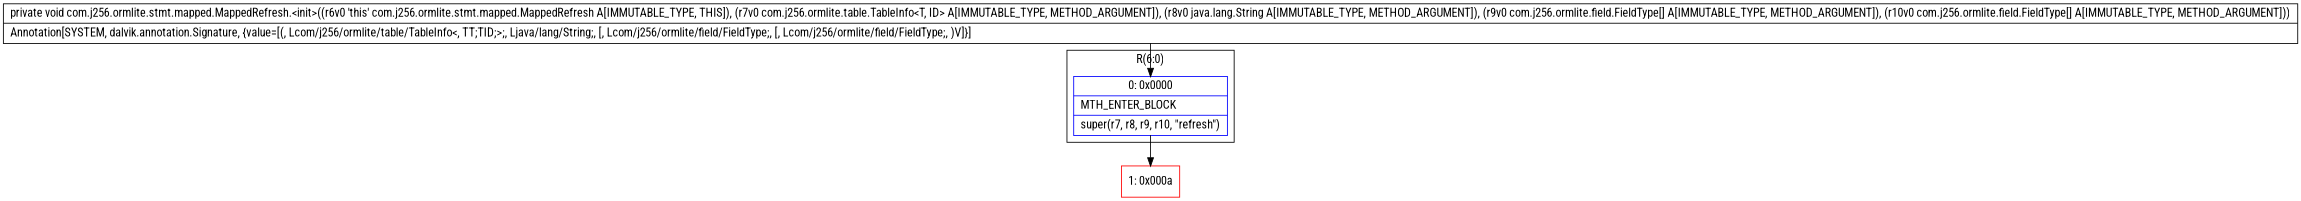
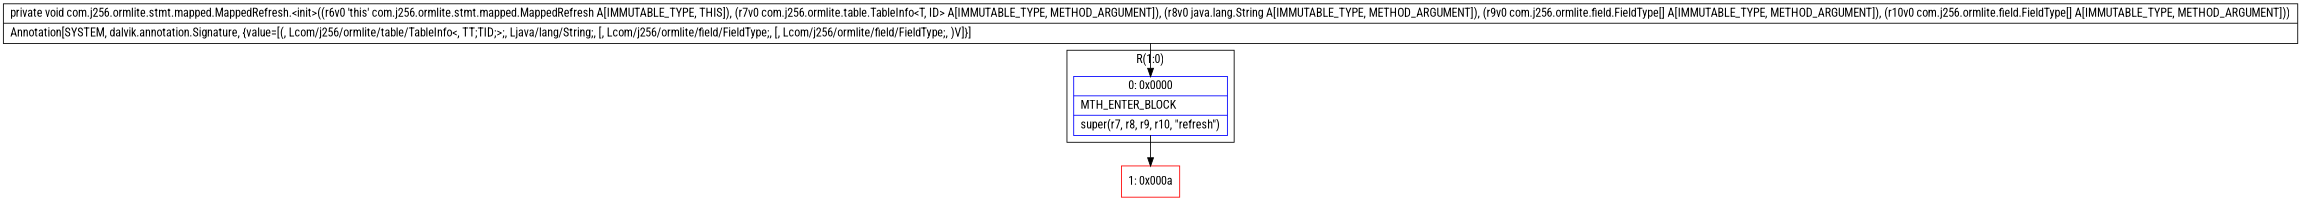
cluster "R(6:0)": label "R(6:0)" -> "R(1:0)"
